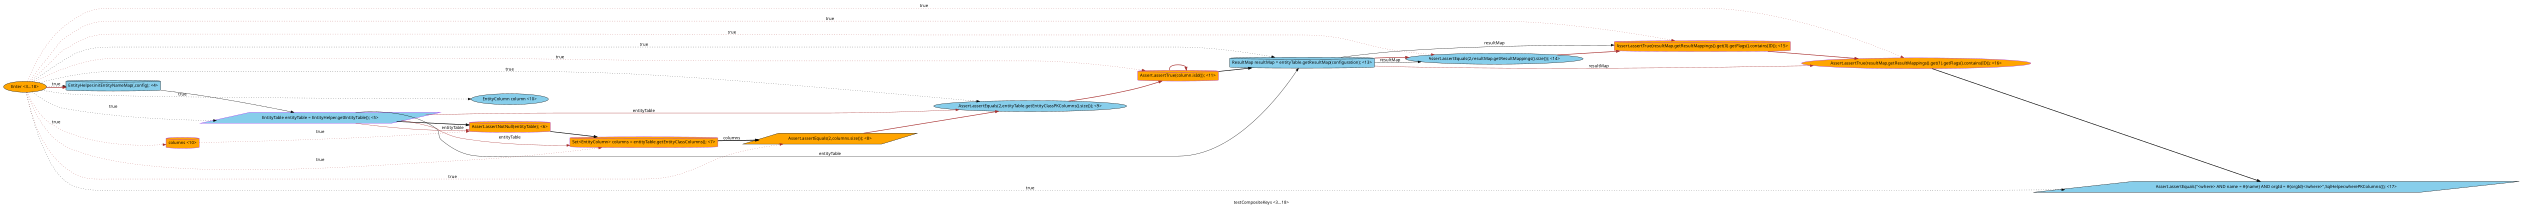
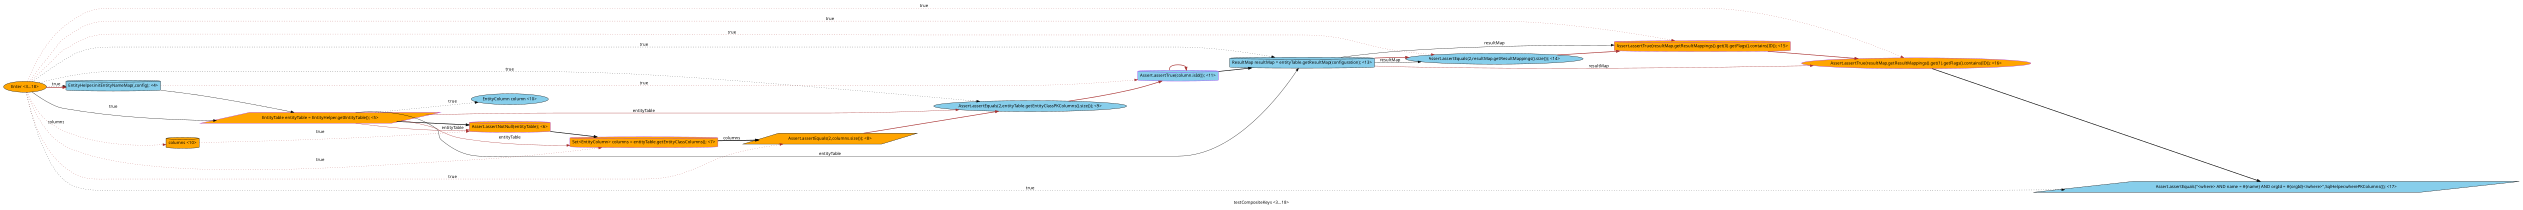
edge "Enter <3...18>" -> "Assert.assertTrue(column.isId()); <11>": now "EntityHelper.initEntityNameMap(,config); <4>" -> "Assert.assertTrue(column.isId()); <11>"
node "Assert.assertTrue(column.isId()); <11>": fillcolor orange -> skyblue
edge "Enter <3...18>" -> "EntityColumn column <10>": now "EntityTable entityTable = EntityHelper.getEntityTable(); <5>" -> "EntityColumn column <10>"
edge "Enter <3...18>" -> "EntityTable entityTable = EntityHelper.getEntityTable(); <5>": style dotted -> solid
node "EntityTable entityTable = EntityHelper.getEntityTable(); <5>": fillcolor skyblue -> orange
edge "Enter <3...18>" -> "columns <10>": label "true" -> "columns"
node "columns <10>": color purple -> black
